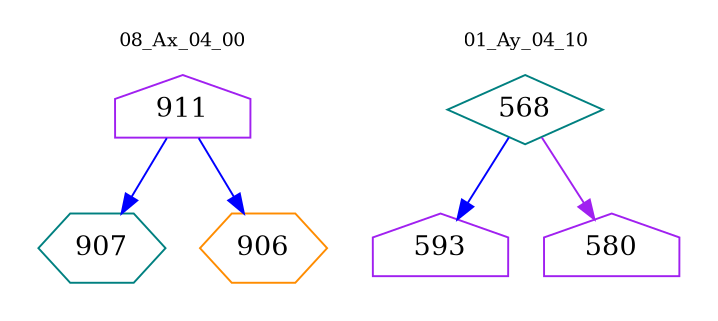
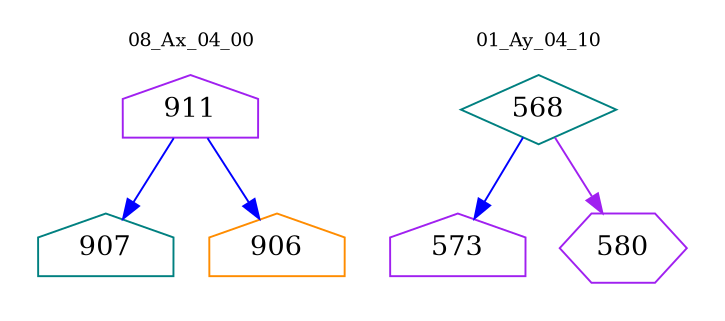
node "907": shape hexagon -> house
node "906": shape hexagon -> house
node "593": label "593" -> "573"
node "580": shape house -> hexagon
